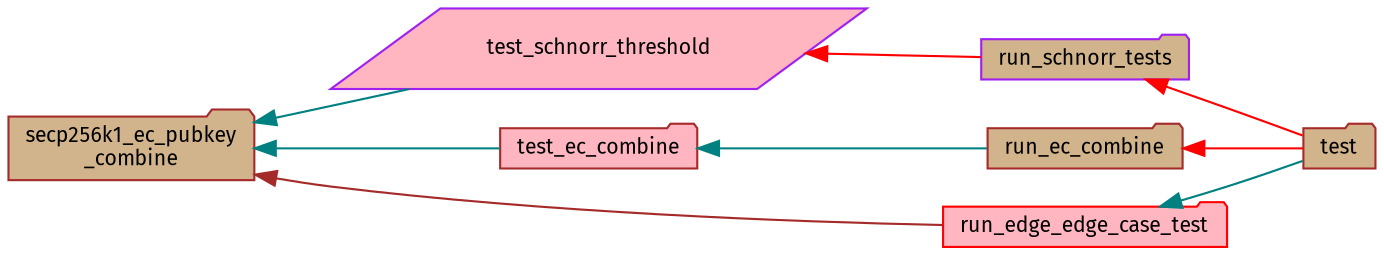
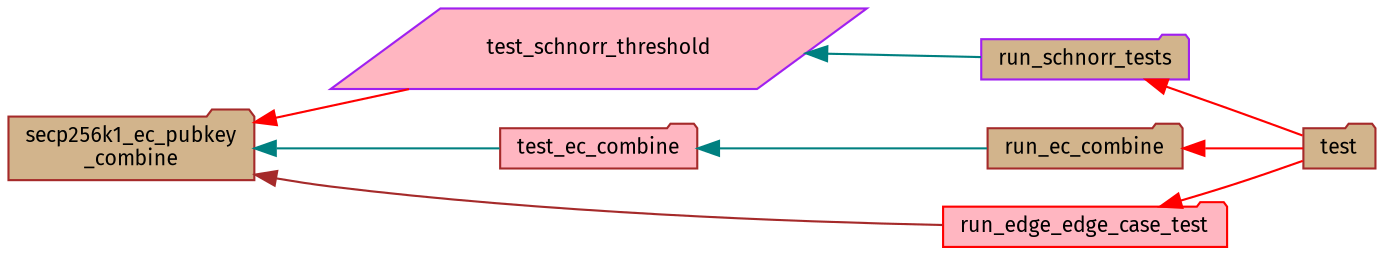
edge "run_schnorr_tests" -> "test_schnorr_threshold": color red -> teal
edge "test_schnorr_threshold" -> "secp256k1_ec_pubkey _combine": color teal -> red
edge "test" -> "run_edge_edge_case_test": color teal -> red
